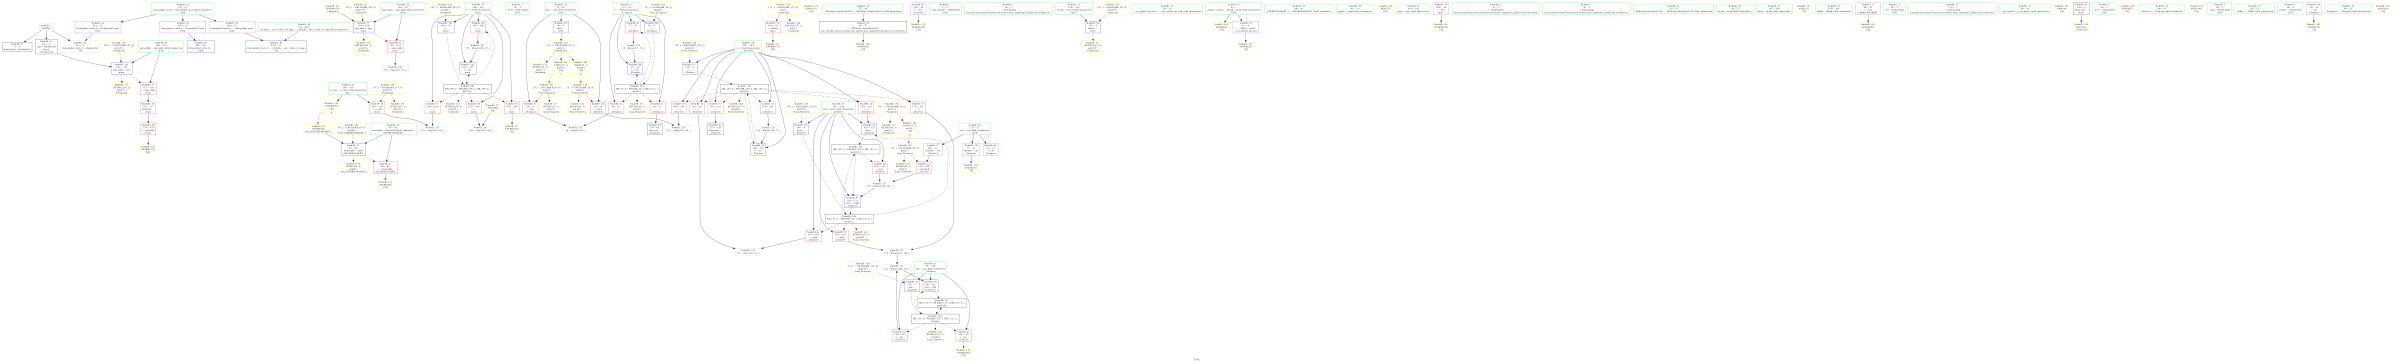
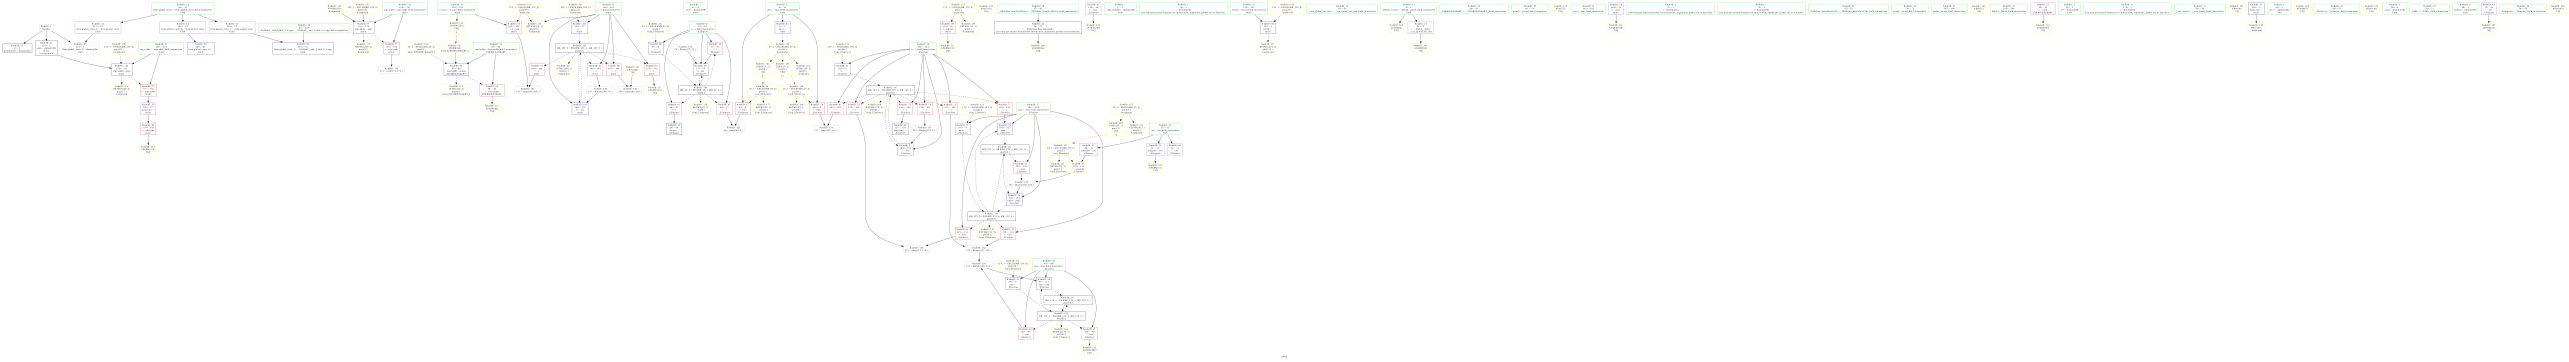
edge "NodeID: 62" -> "NodeID: 134": now "NodeID: 62" -> "NodeID: 89"
edge "NodeID: 35" -> "NodeID: 79": now "NodeID: 35" -> "NodeID: 175"
node "NodeID: 75": color red -> yellow
